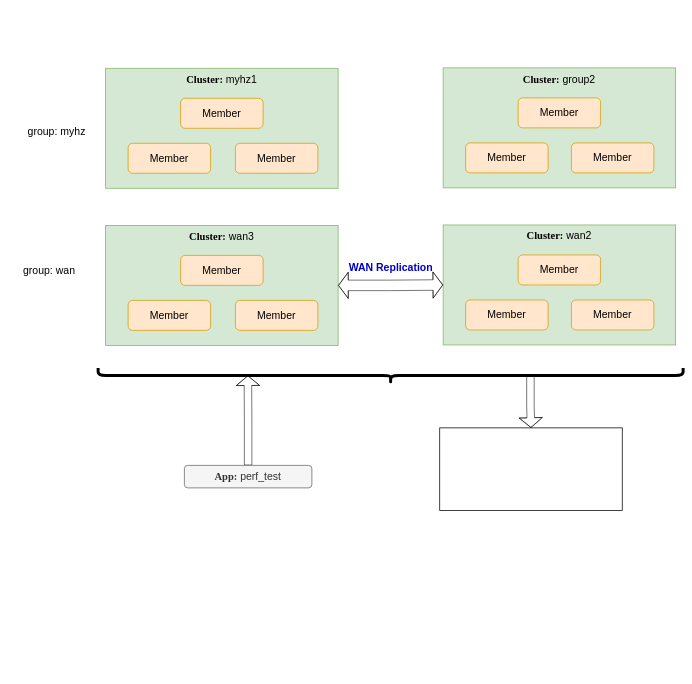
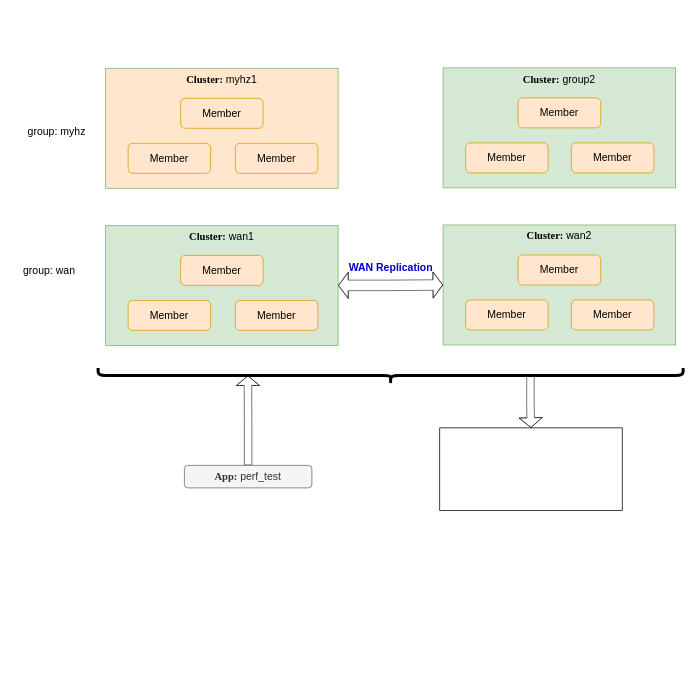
node "Cluster: myhz1": fillcolor #d5e8d4 -> #ffe6cc
node "Cluster: wan3": label "Cluster: wan3" -> "Cluster: wan1"
